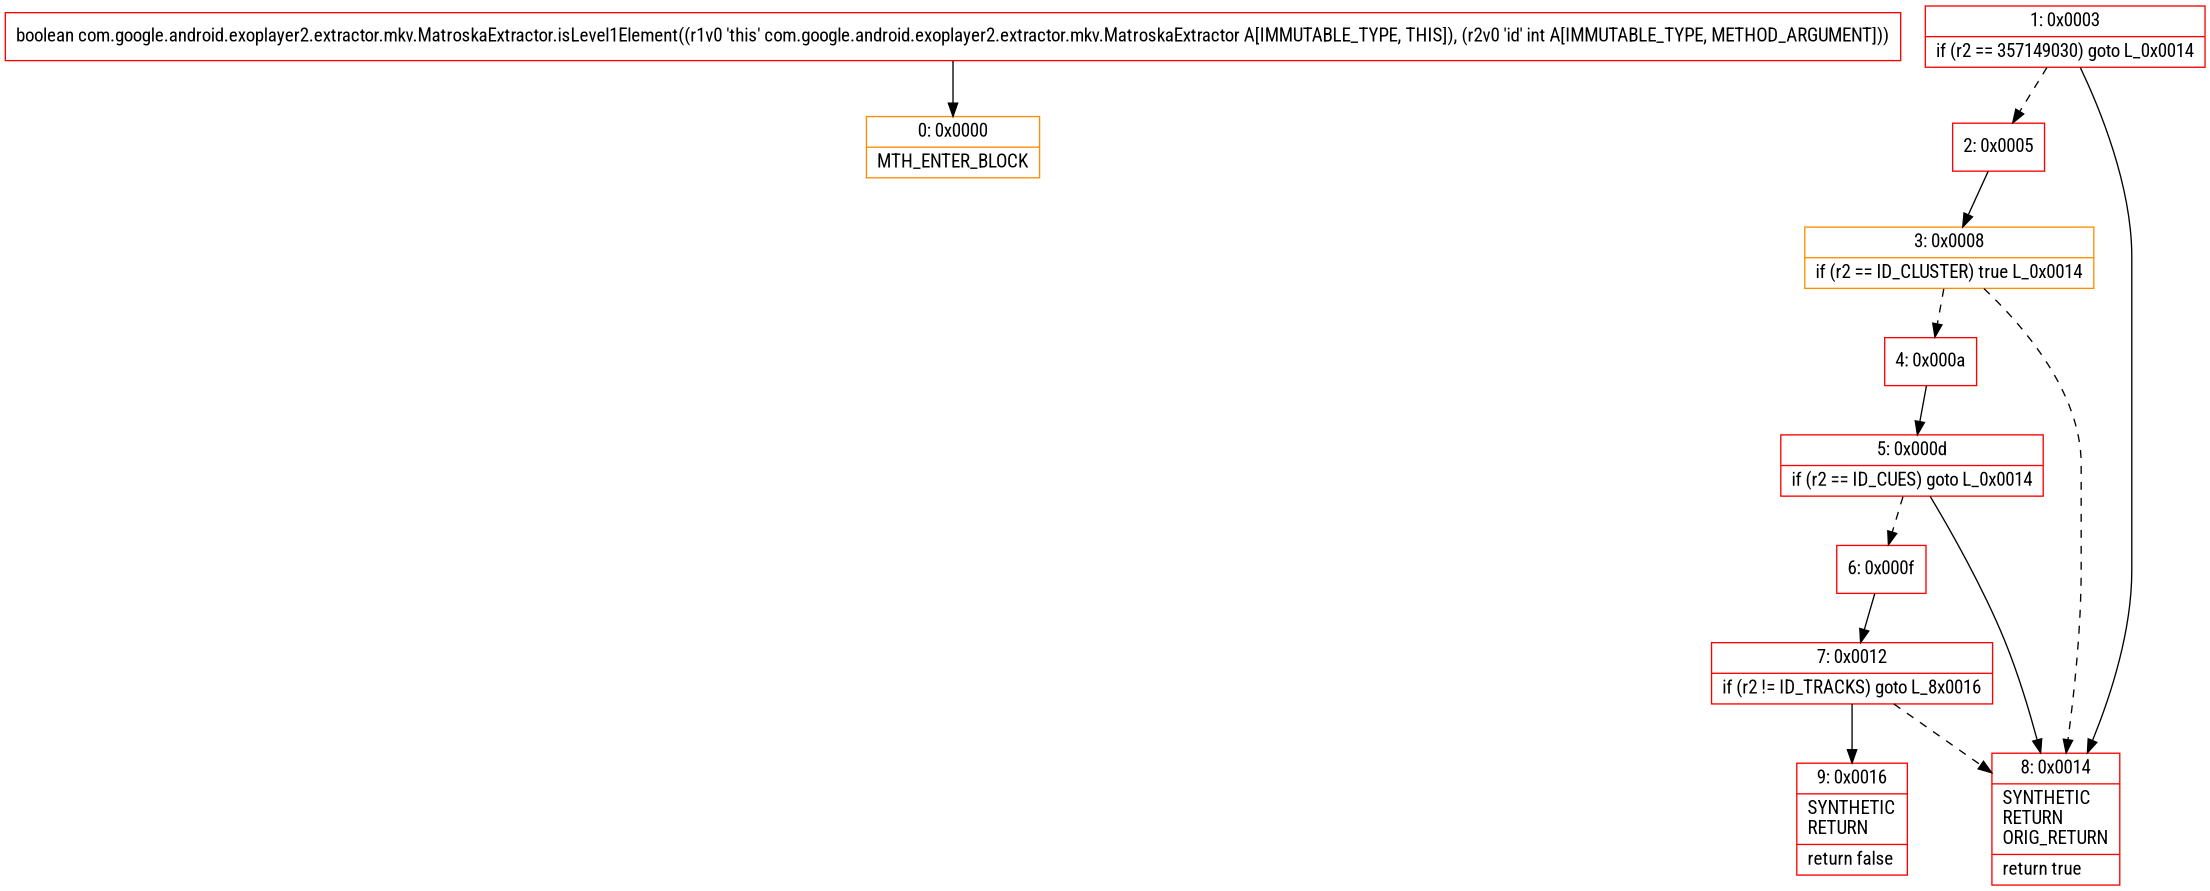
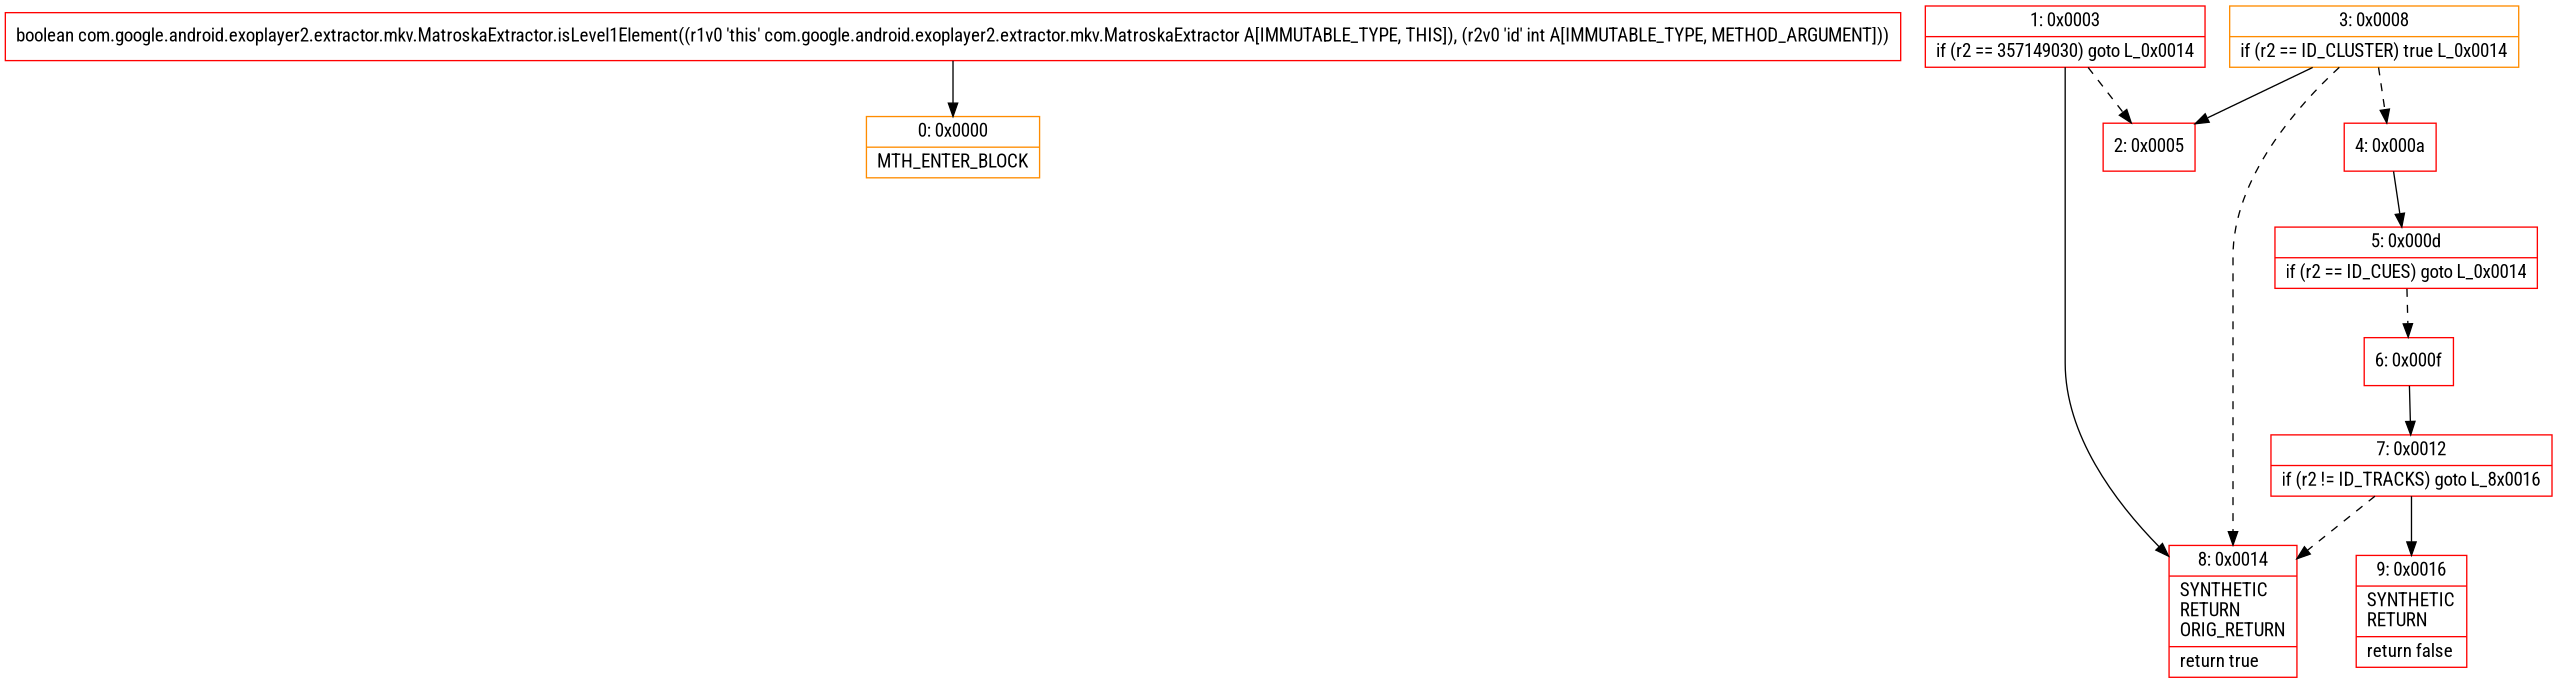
edge "2: 0x0005" -> "3: 0x0008": reversed
edge "5: 0x000d" -> "8: 0x0014": removed
